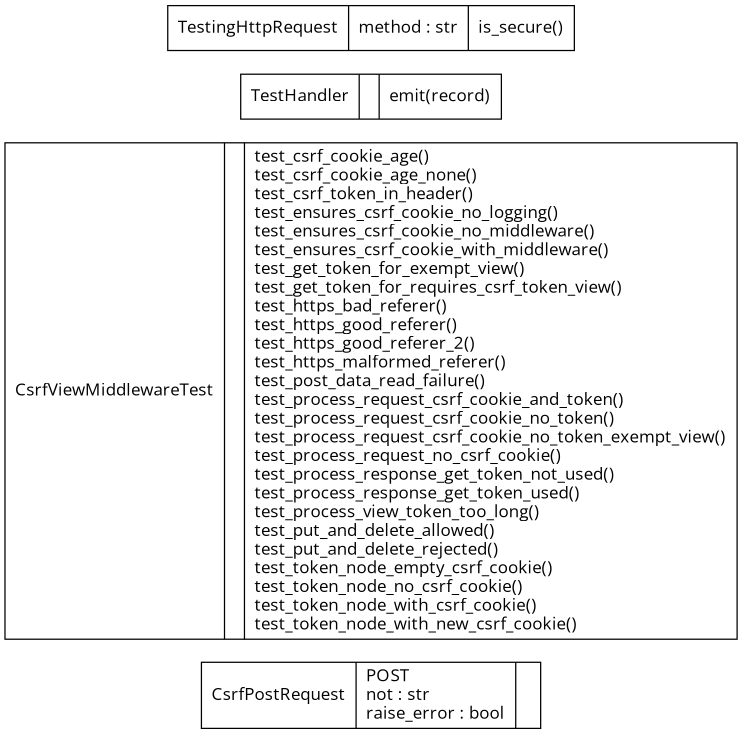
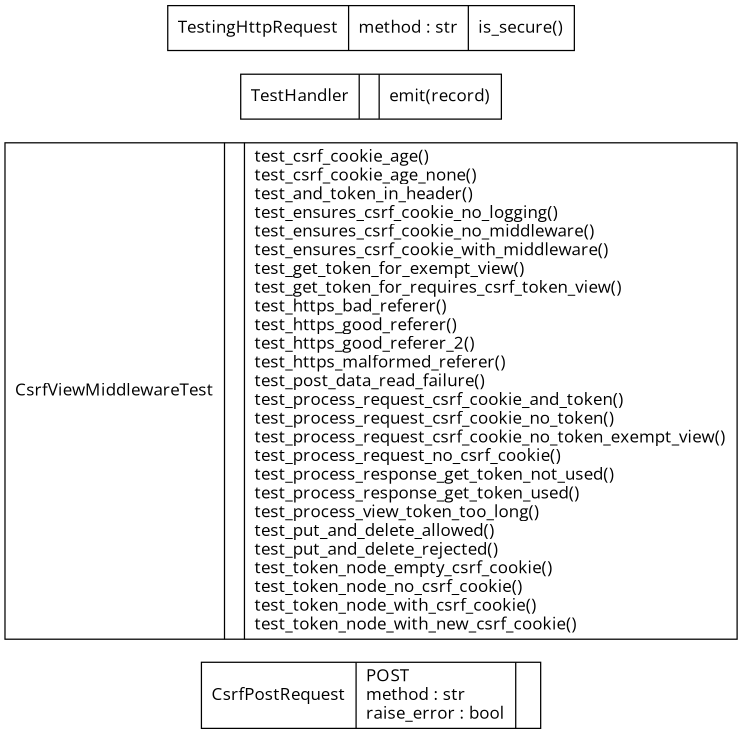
node "CsrfViewMiddlewareTest": text "test_csrf_token_in_header()" -> "test_and_token_in_header()"
node "CsrfPostRequest": text "not : str" -> "method : str"
